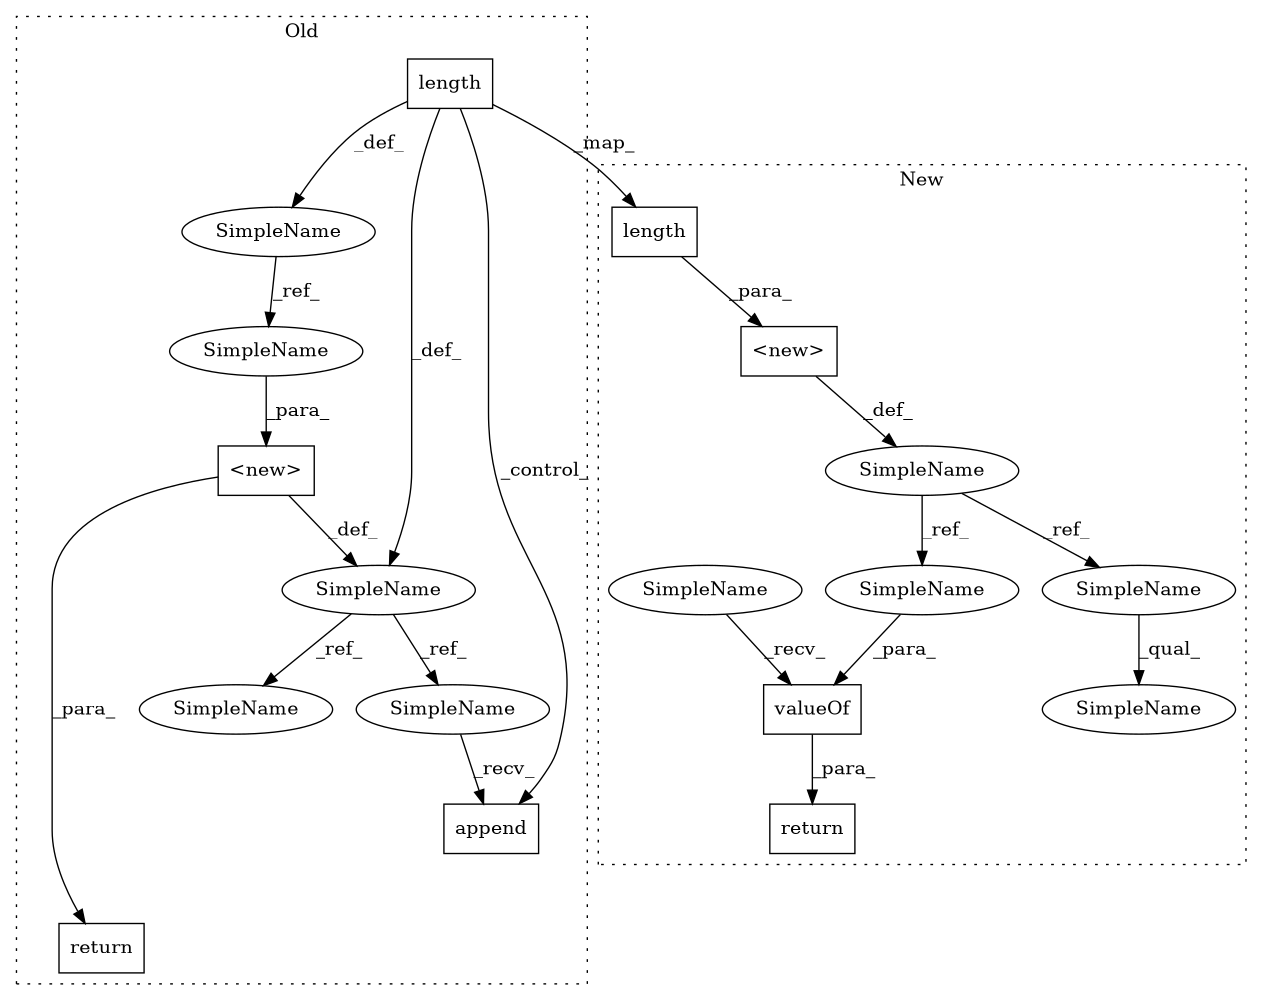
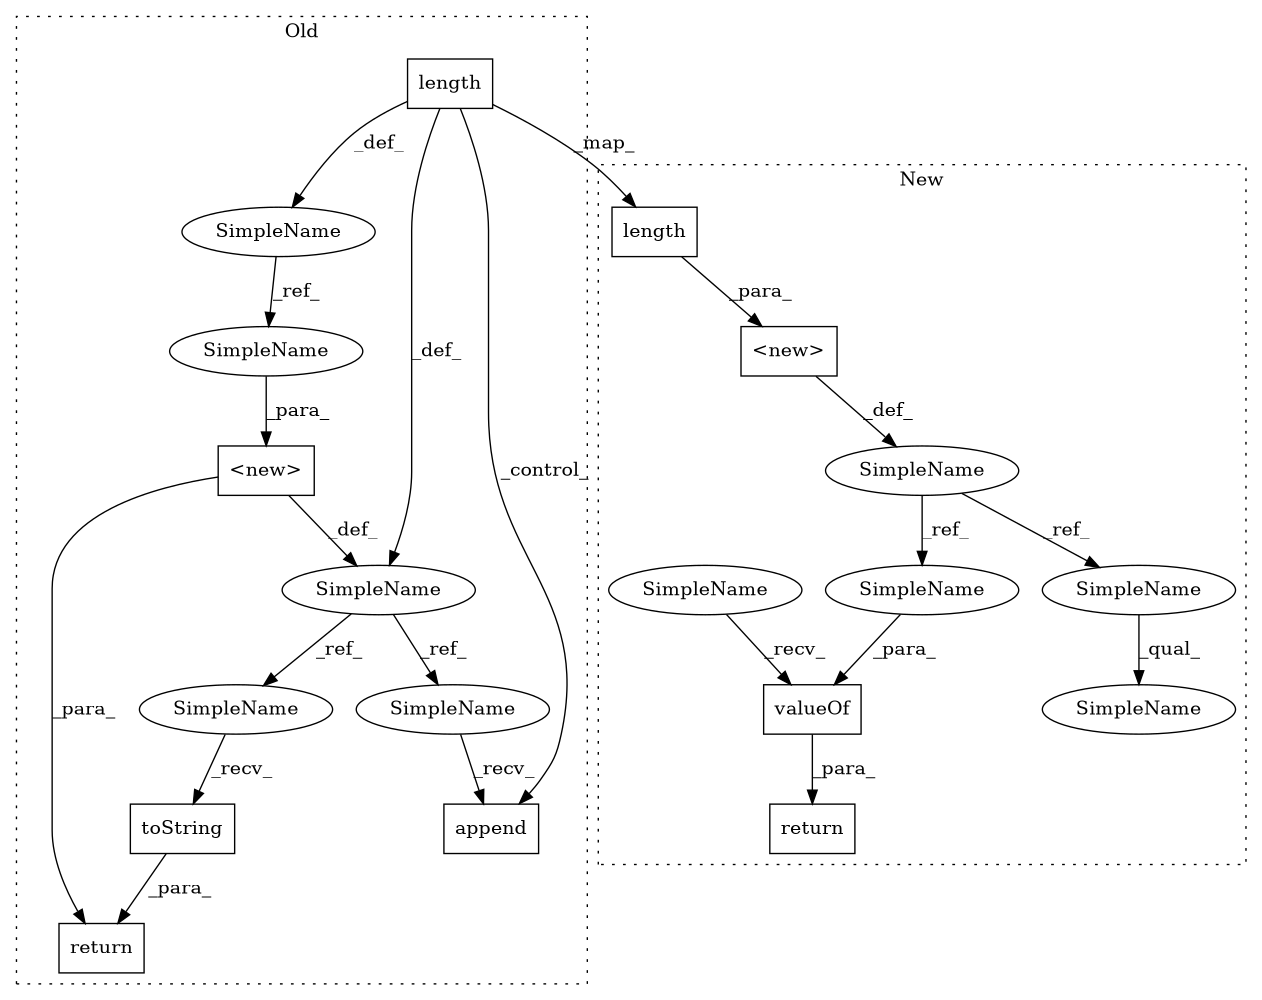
node "toString": added
